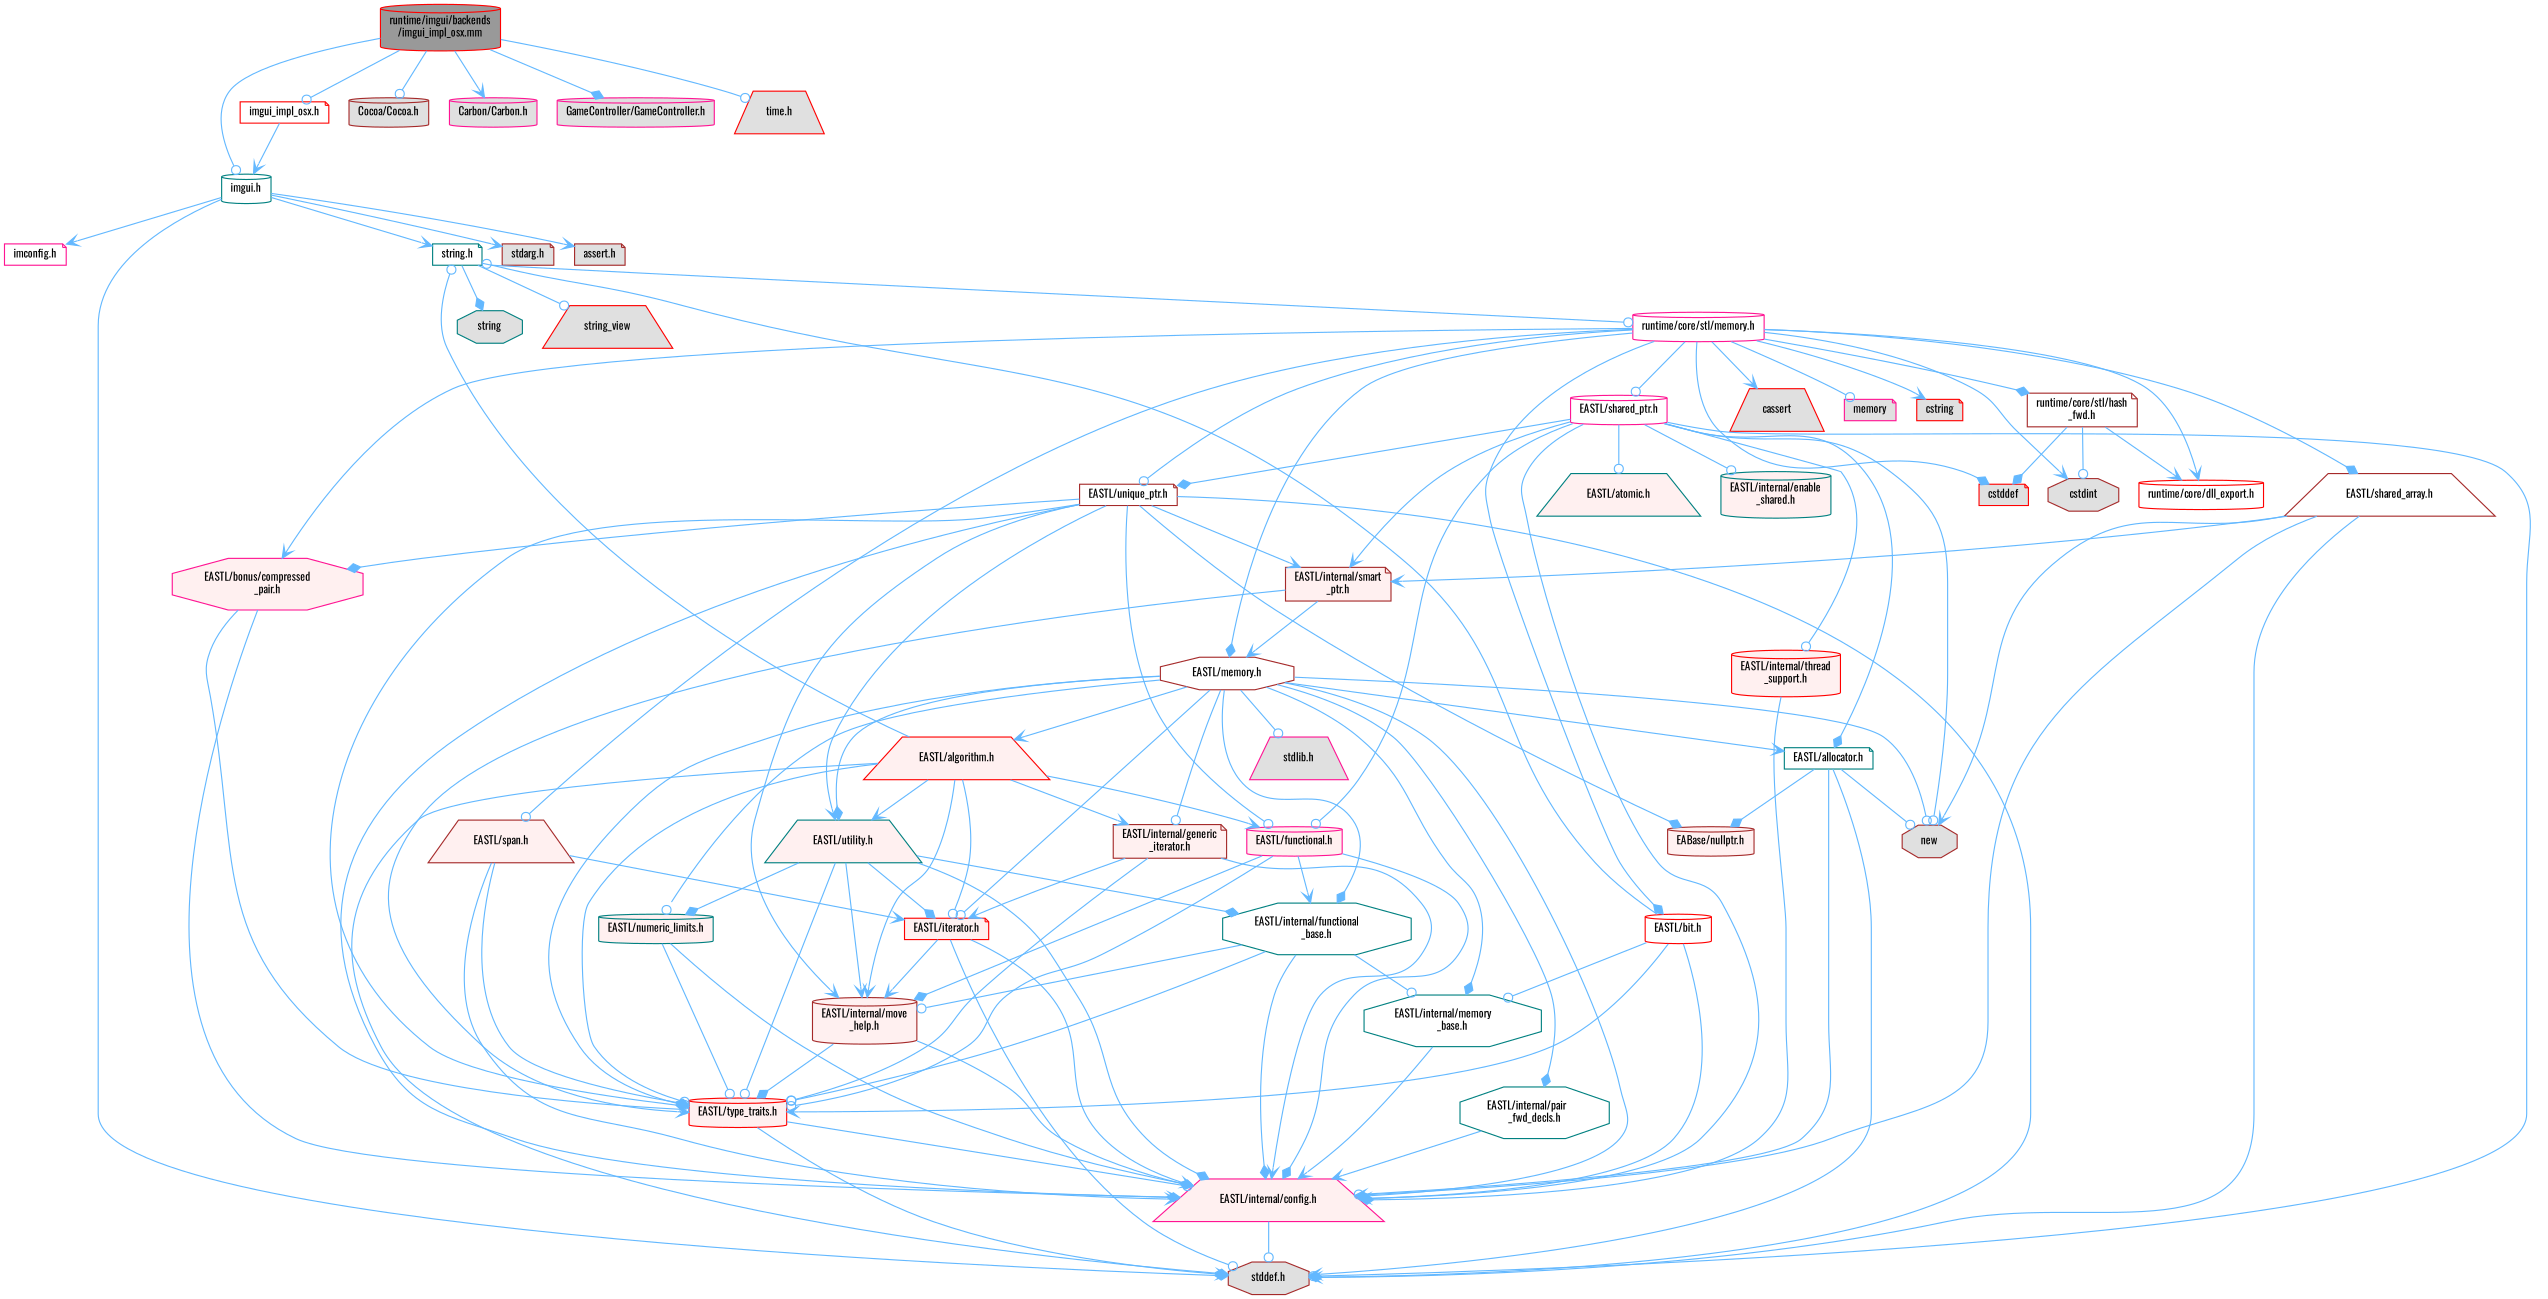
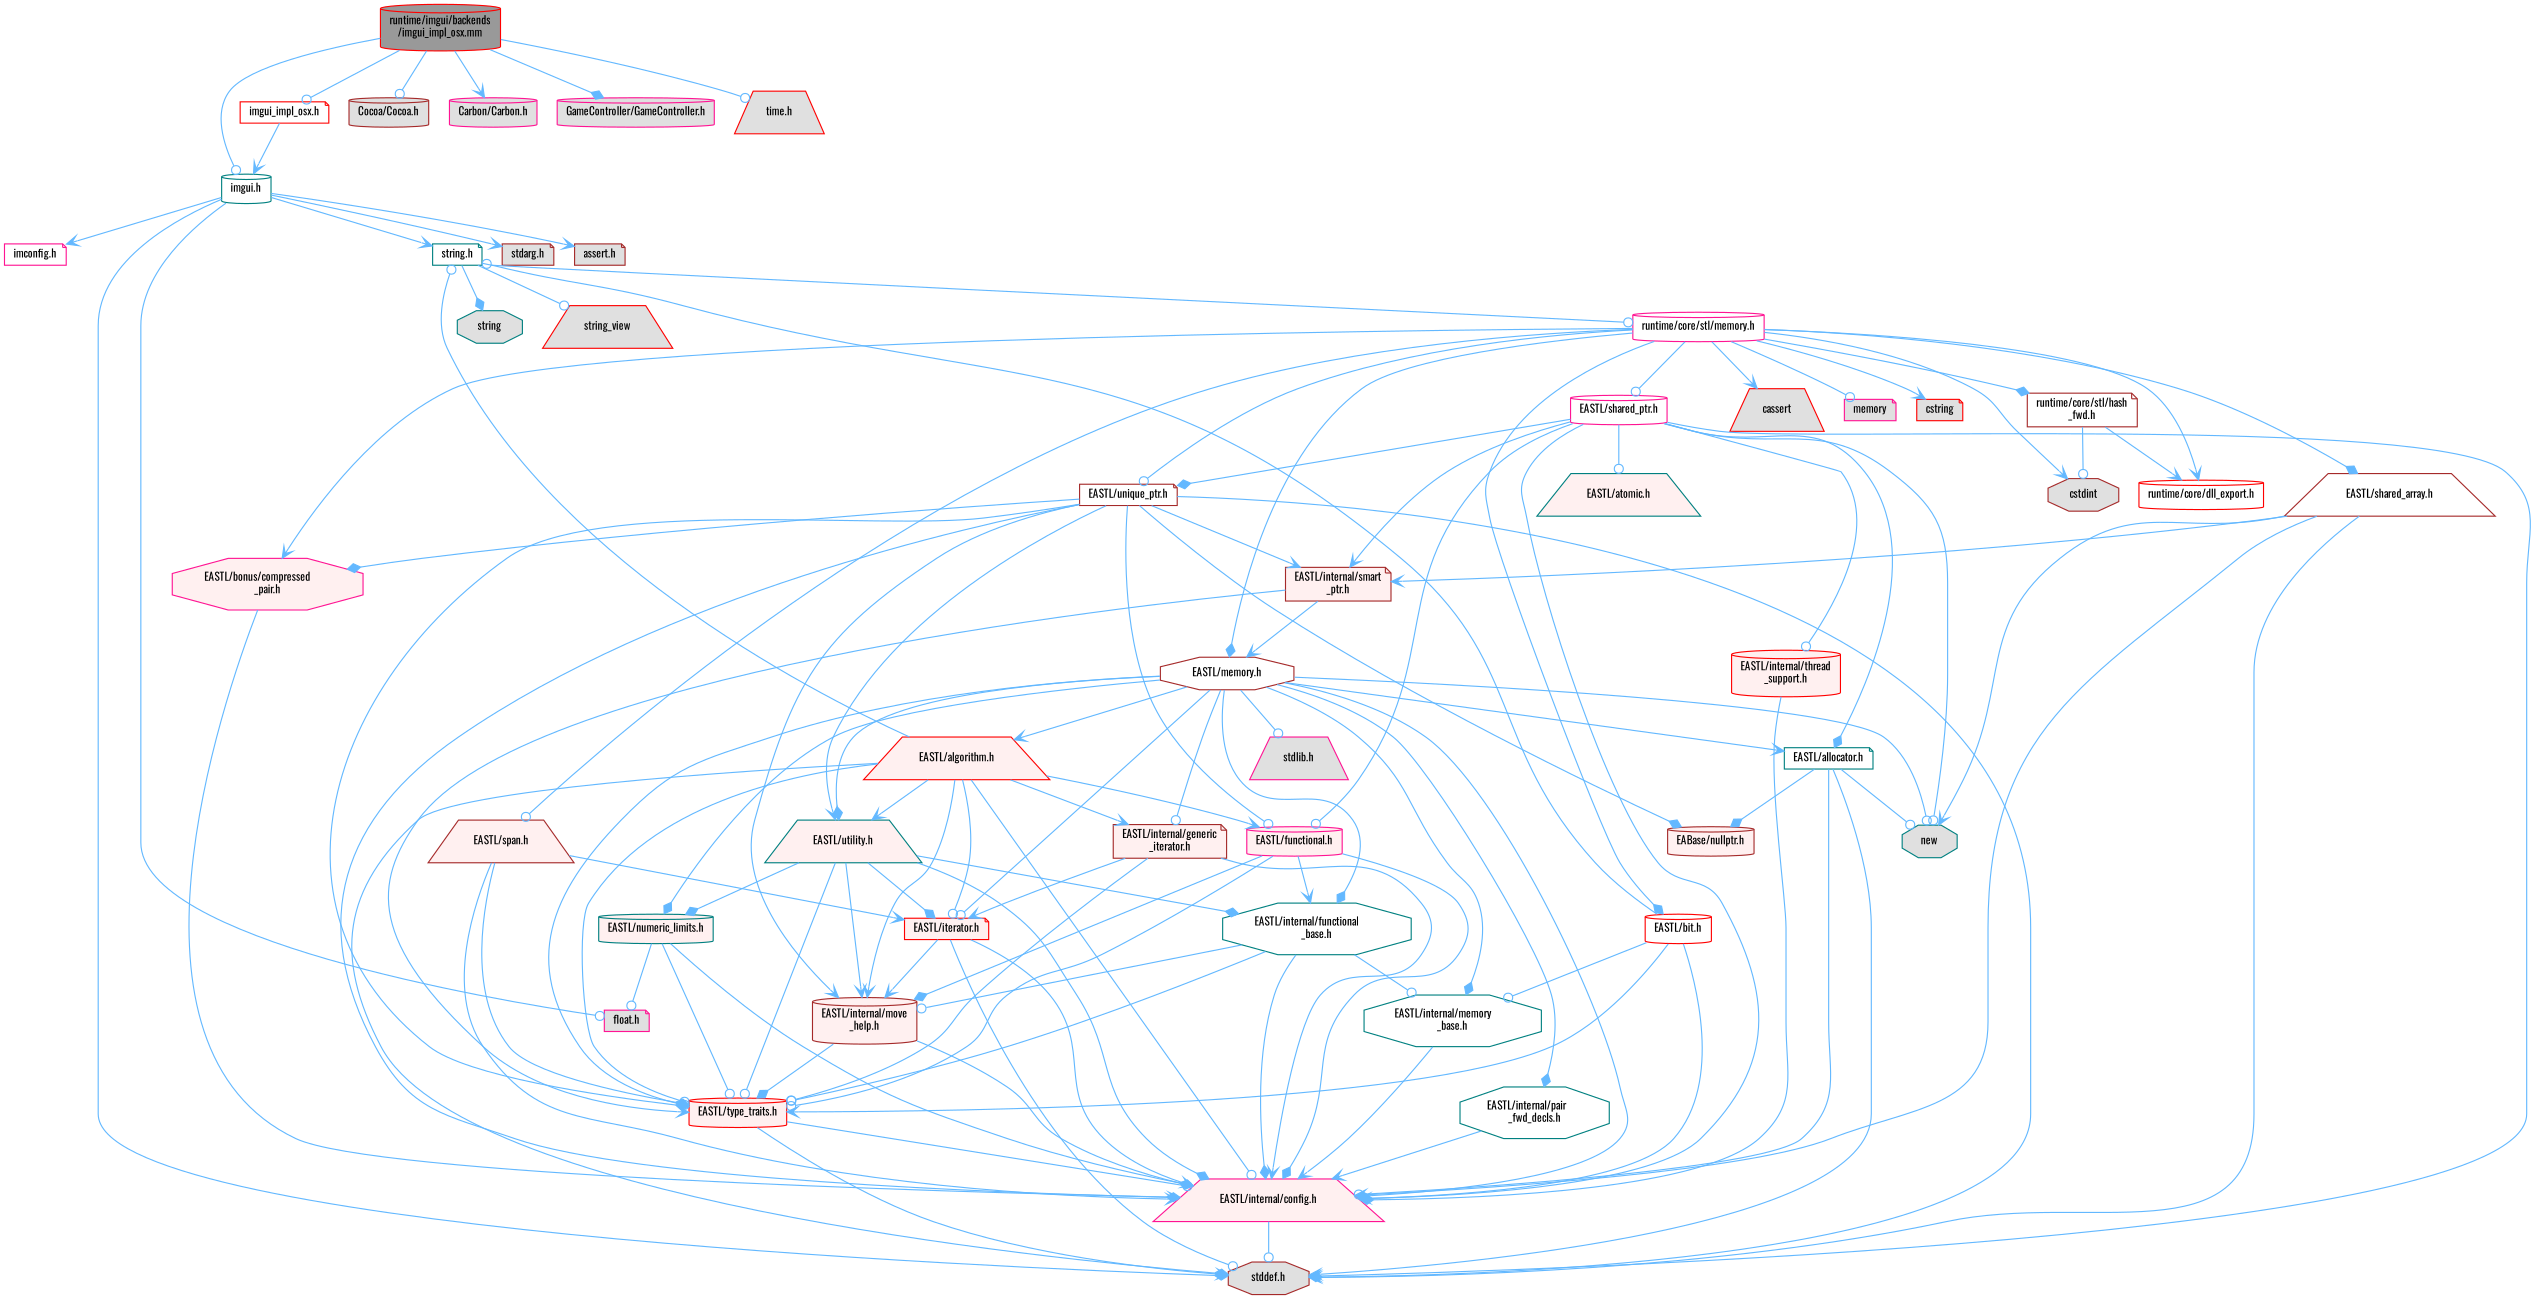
node "EASTL/internal/enable _shared.h": removed
node "cstddef": removed
edge "EASTL/memory.h" -> "EASTL/numeric_limits.h": arrowhead odot -> diamond
node "new": color brown -> teal
edge "EASTL/algorithm.h" -> "EASTL/internal/config.h": added
edge "EASTL/shared_ptr.h" -> "stddef.h": arrowhead odot -> vee
edge "EASTL/bonus/compressed _pair.h" -> "EASTL/type_traits.h": removed
node "float.h": added
